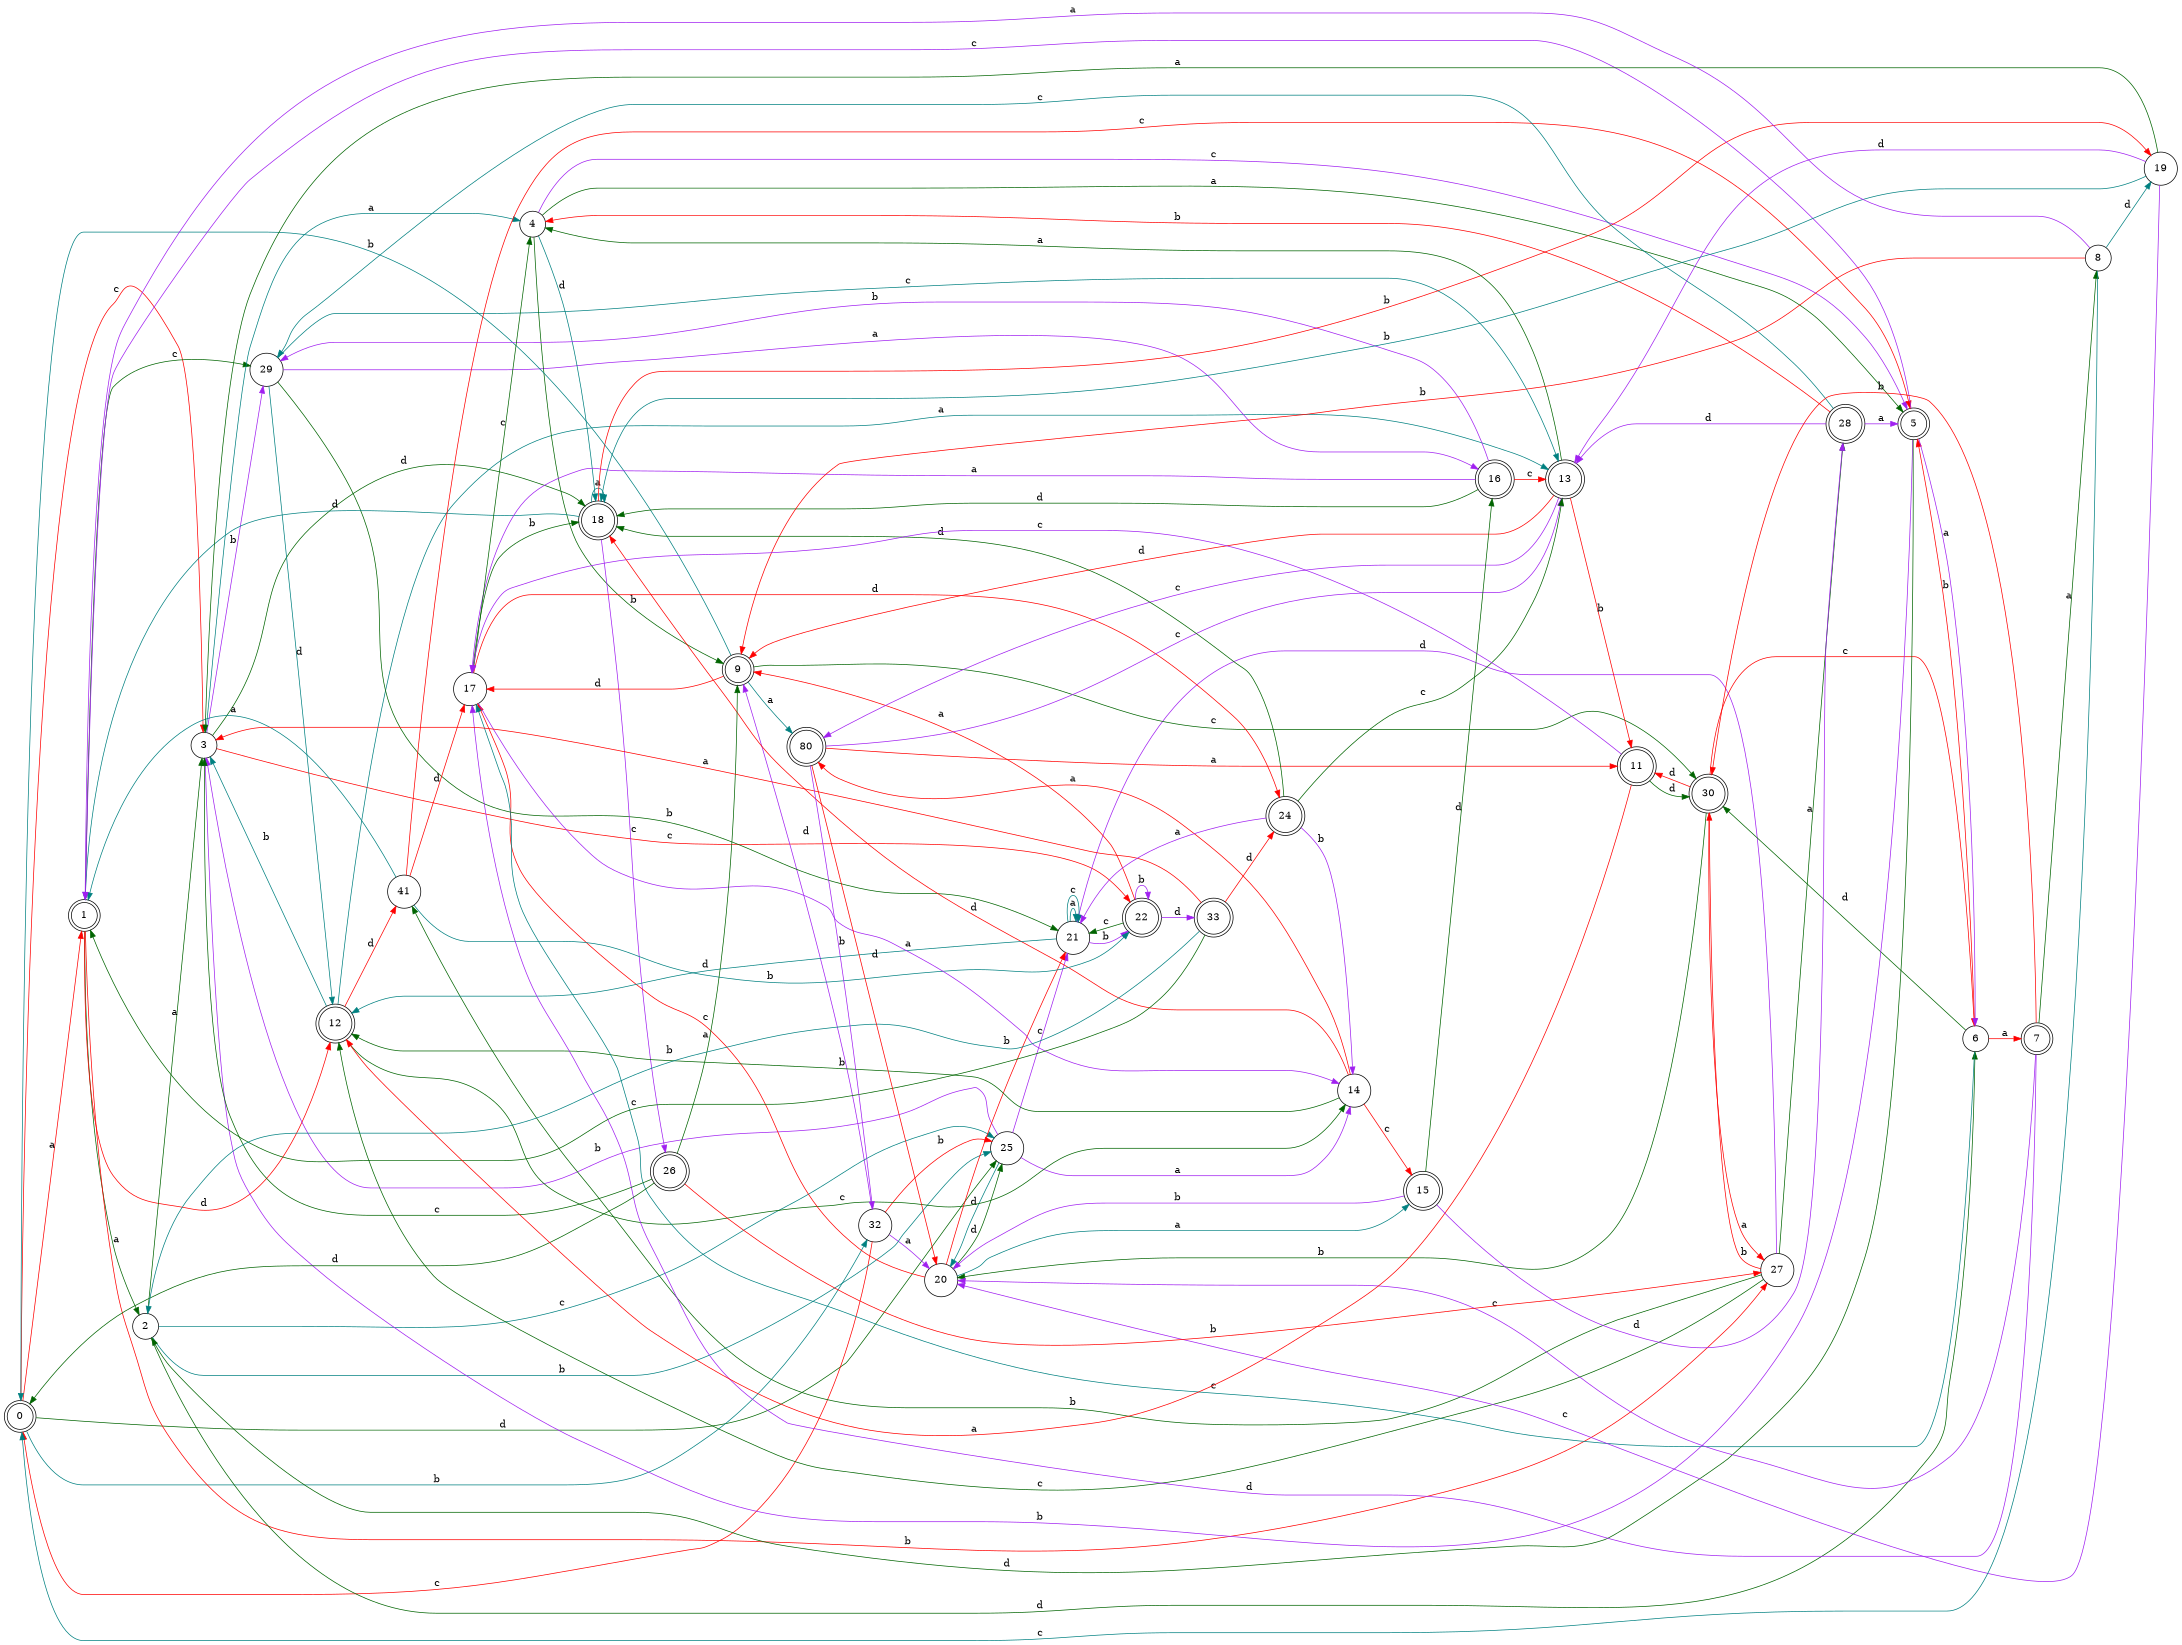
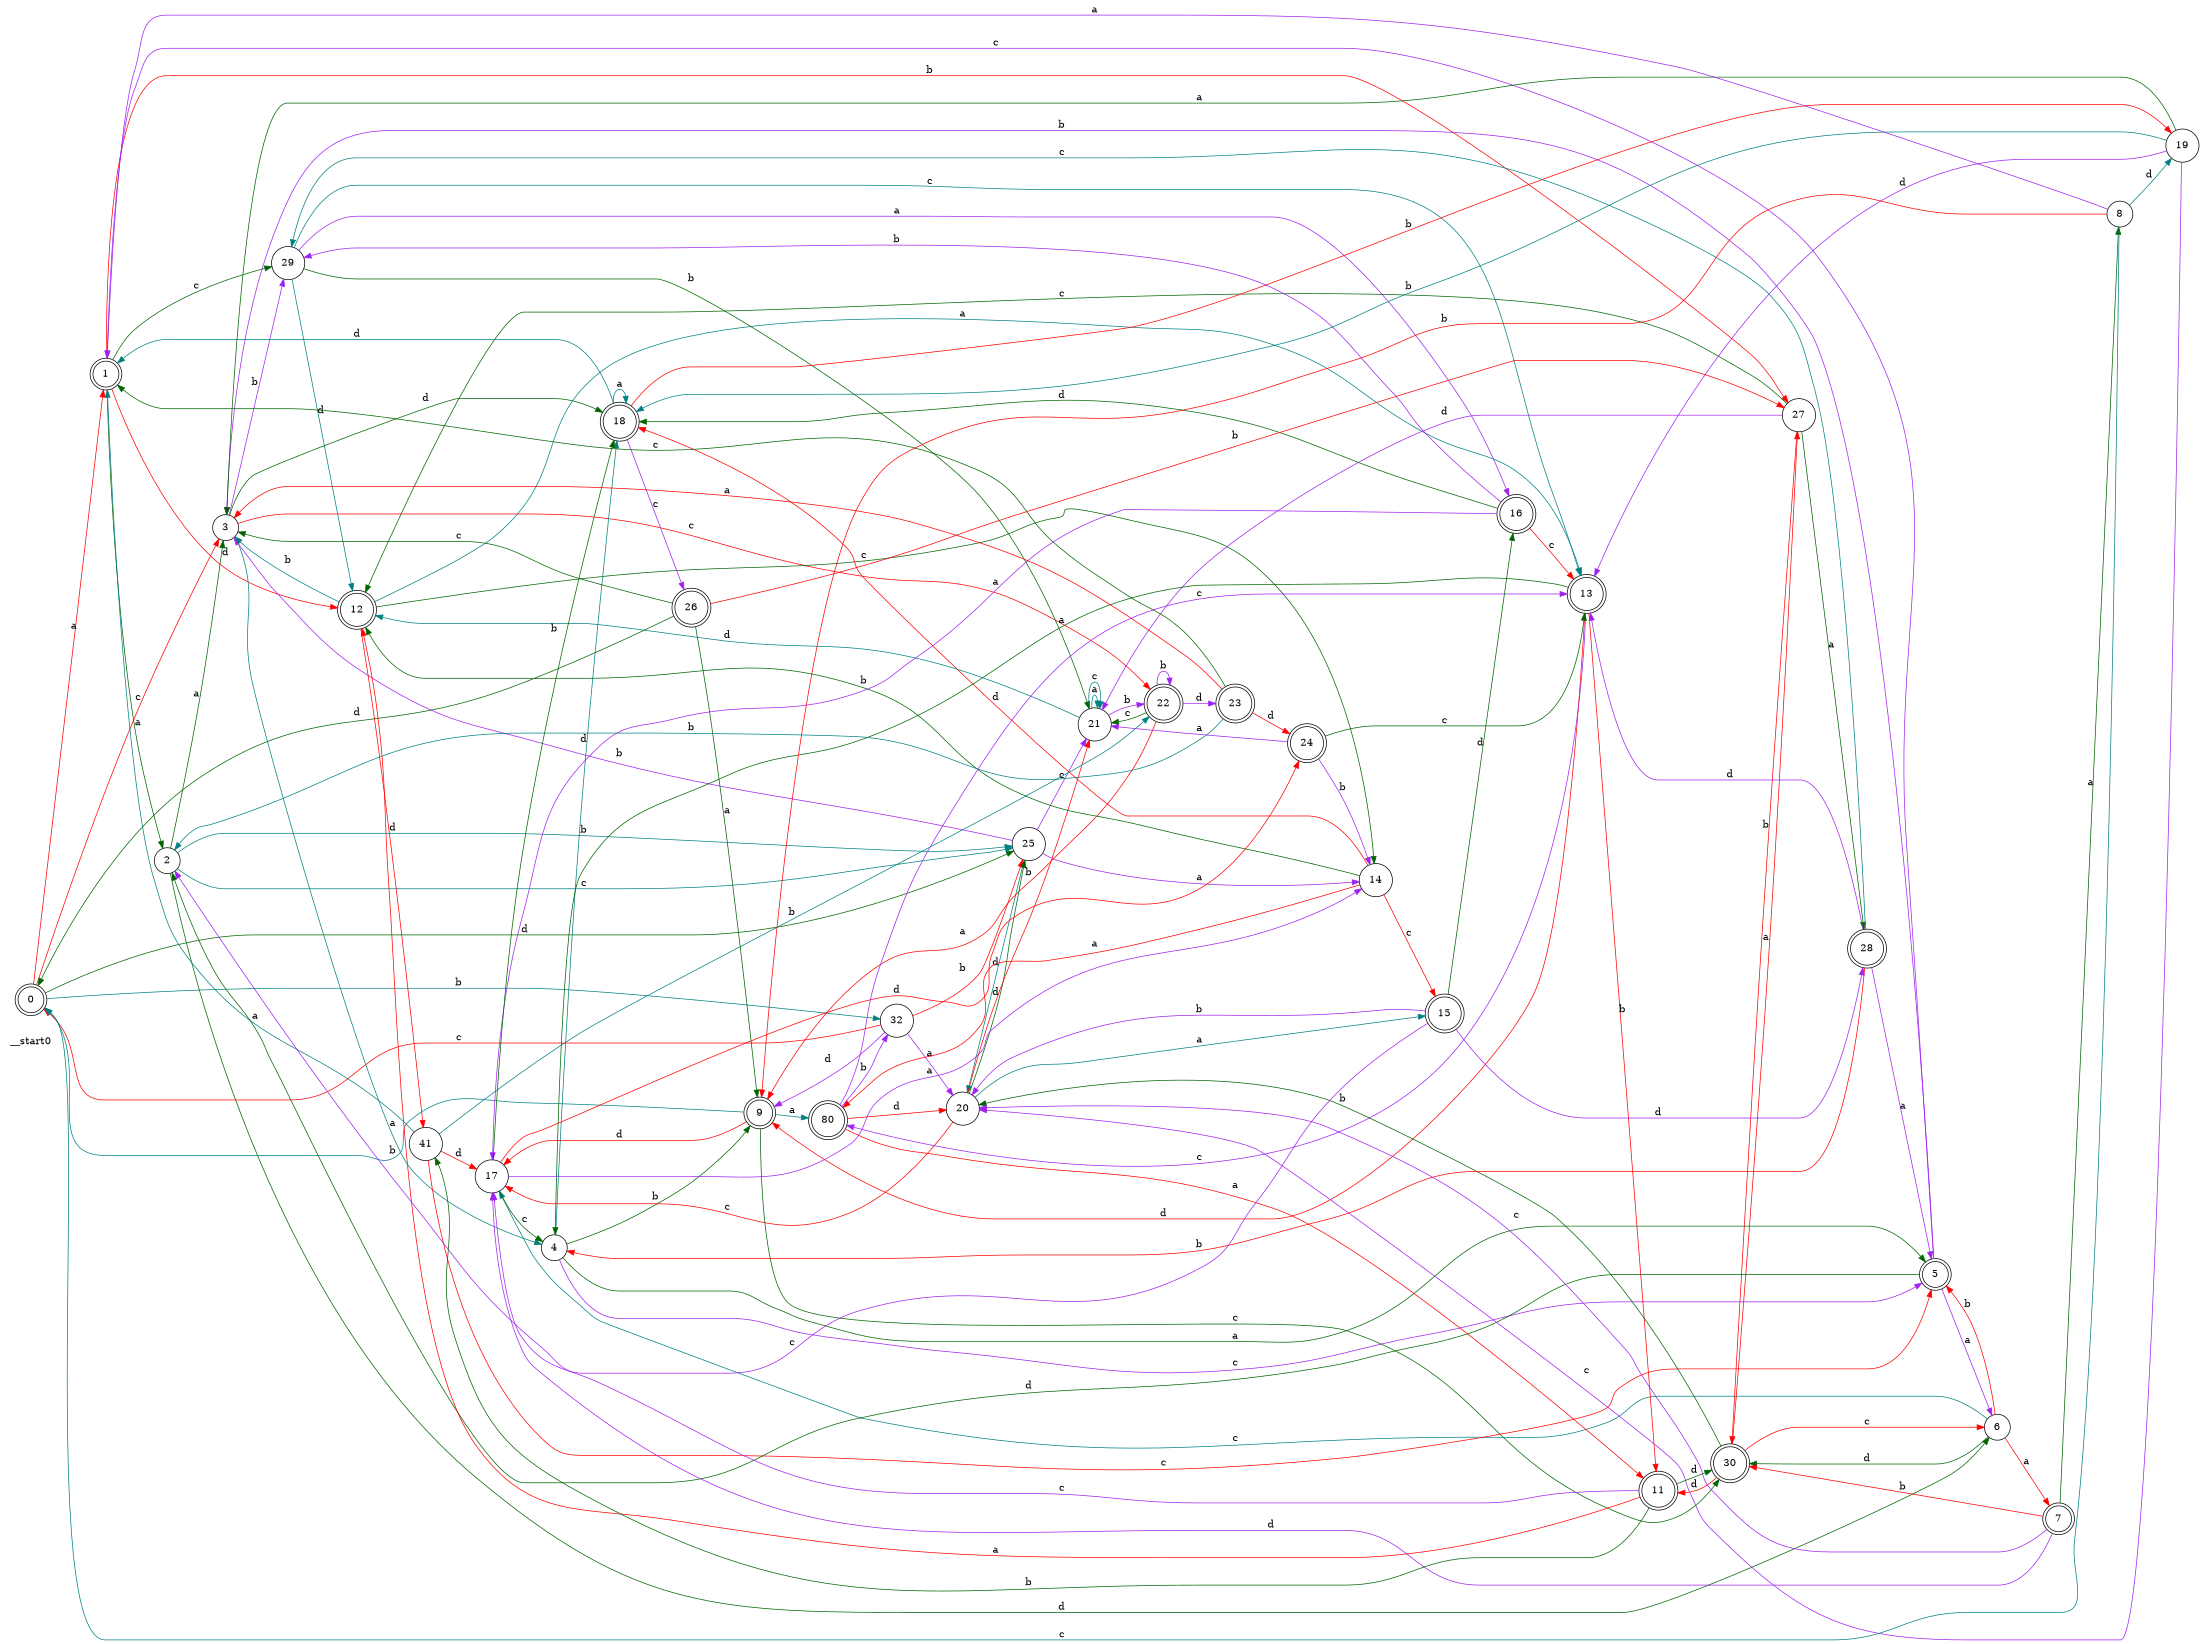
edge "24" -> "18": removed, label "d"
node "33": label "33" -> "23"
node "__start0": added
edge "15" -> "2": added, label "c"
edge "27" -> "41": now "11" -> "41"
